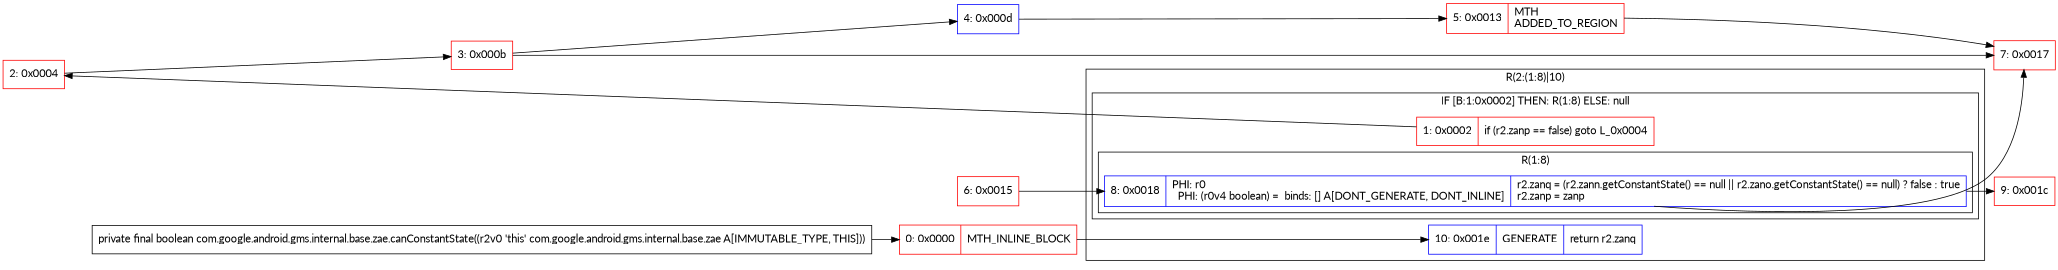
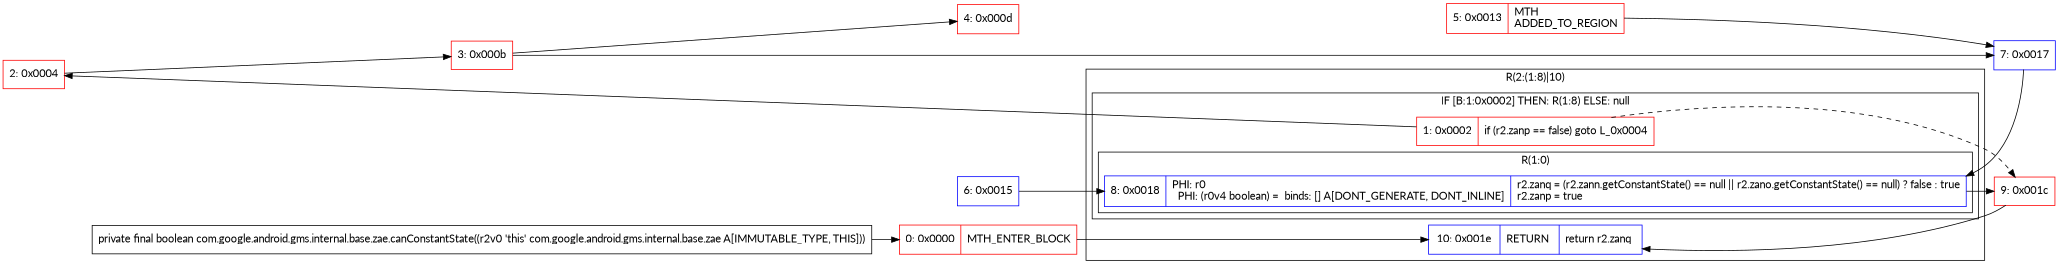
node "4: 0x000d": color blue -> red
edge "4: 0x000d" -> "5: 0x0013": removed
node "7: 0x0017": color red -> blue
edge "1: 0x0002" -> "9: 0x001c": added
cluster "R(1:8)": label "R(1:8)" -> "R(1:0)"
node "6: 0x0015": color red -> blue
node "8: 0x0018": text "r2.zanp = zanp" -> "r2.zanp = true"
edge "8: 0x0018" -> "7: 0x0017": reversed
node "0: 0x0000": text "MTH_INLINE_BLOCK" -> "MTH_ENTER_BLOCK"
node "10: 0x001e": text "GENERATE" -> "RETURN"
edge "9: 0x001c" -> "10: 0x001e": added
